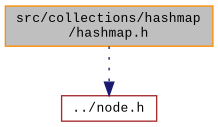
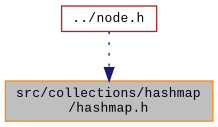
edge "src/collections/hashmap /hashmap.h" -> "../node.h": reversed
